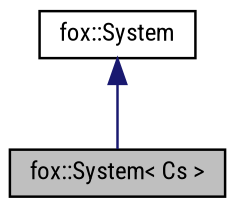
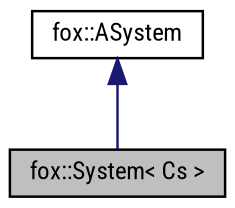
node "fox::System": label "fox::System" -> "fox::ASystem"
